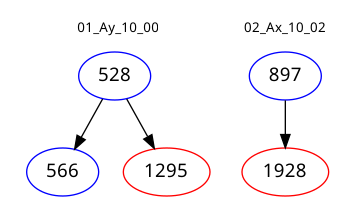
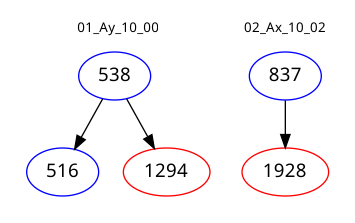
node "528": label "528" -> "538"
node "897": label "897" -> "837"
node "566": label "566" -> "516"
node "1295": label "1295" -> "1294"
